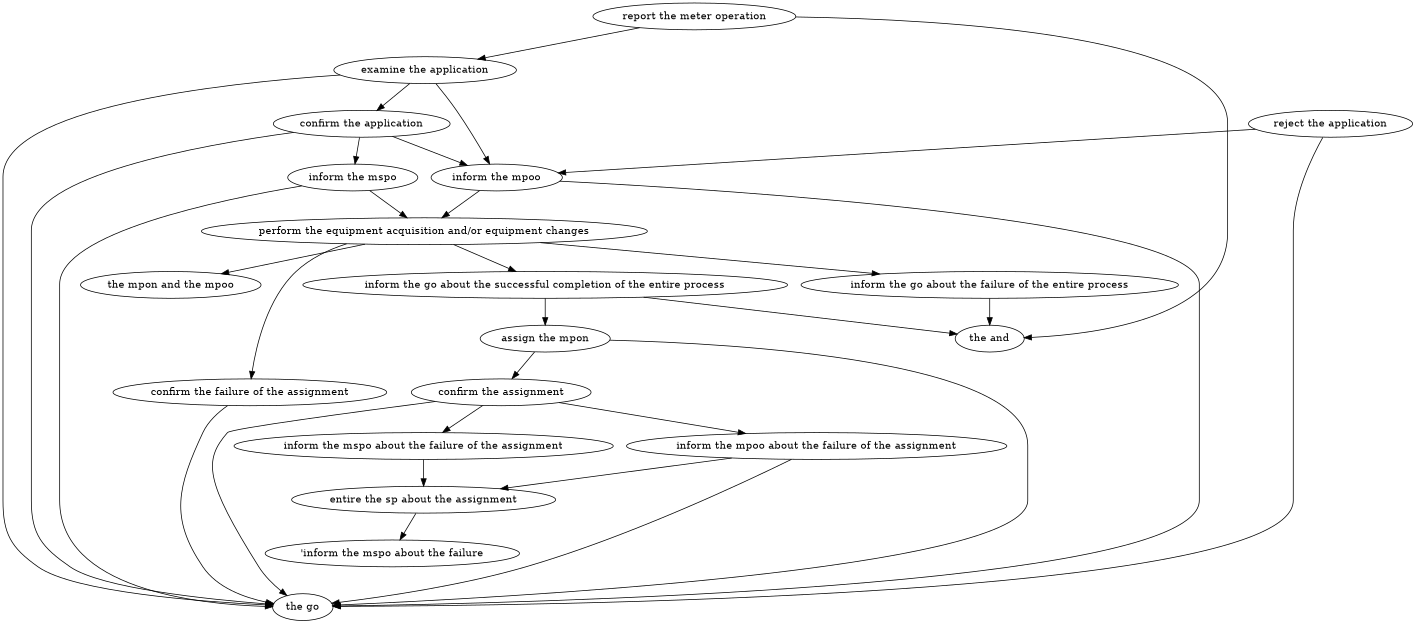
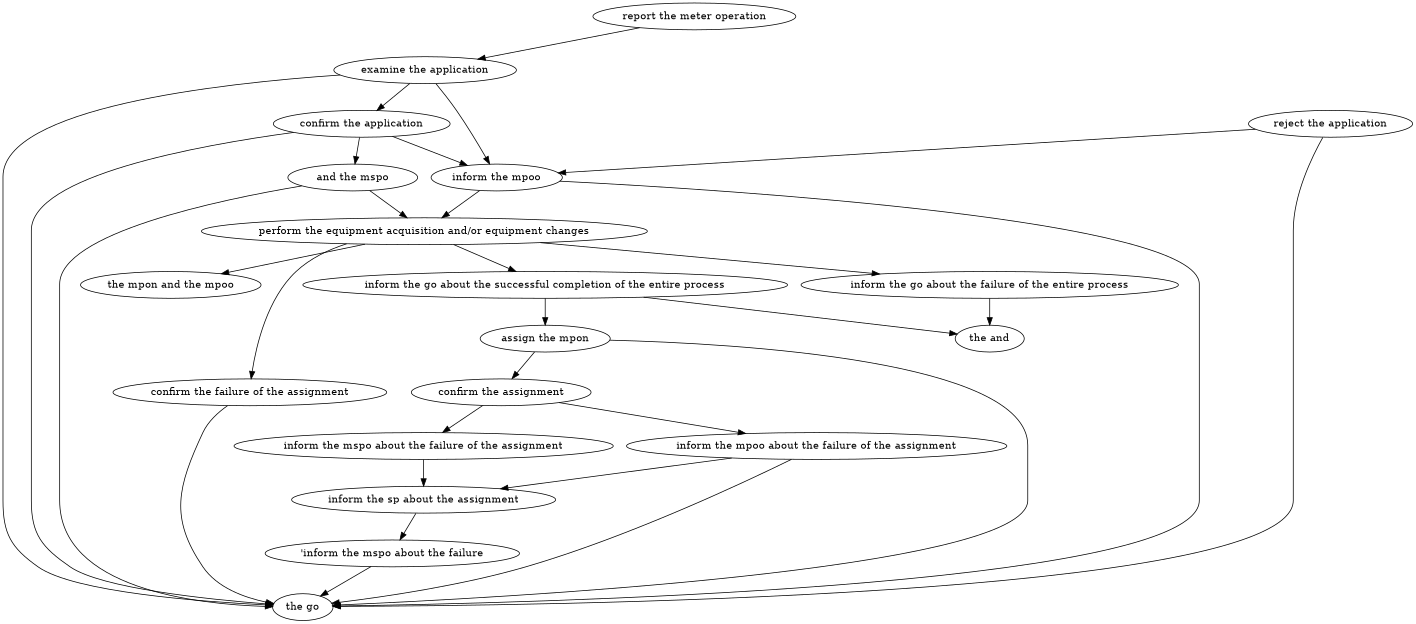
edge "report the meter operation" -> "the and": removed
node "inform the mspo": label "inform the mspo" -> "and the mspo"
edge "confirm the assignment" -> "the go": now "'inform the mspo about the failure" -> "the go"
node "entire the sp about the assignment": label "entire the sp about the assignment" -> "inform the sp about the assignment"
